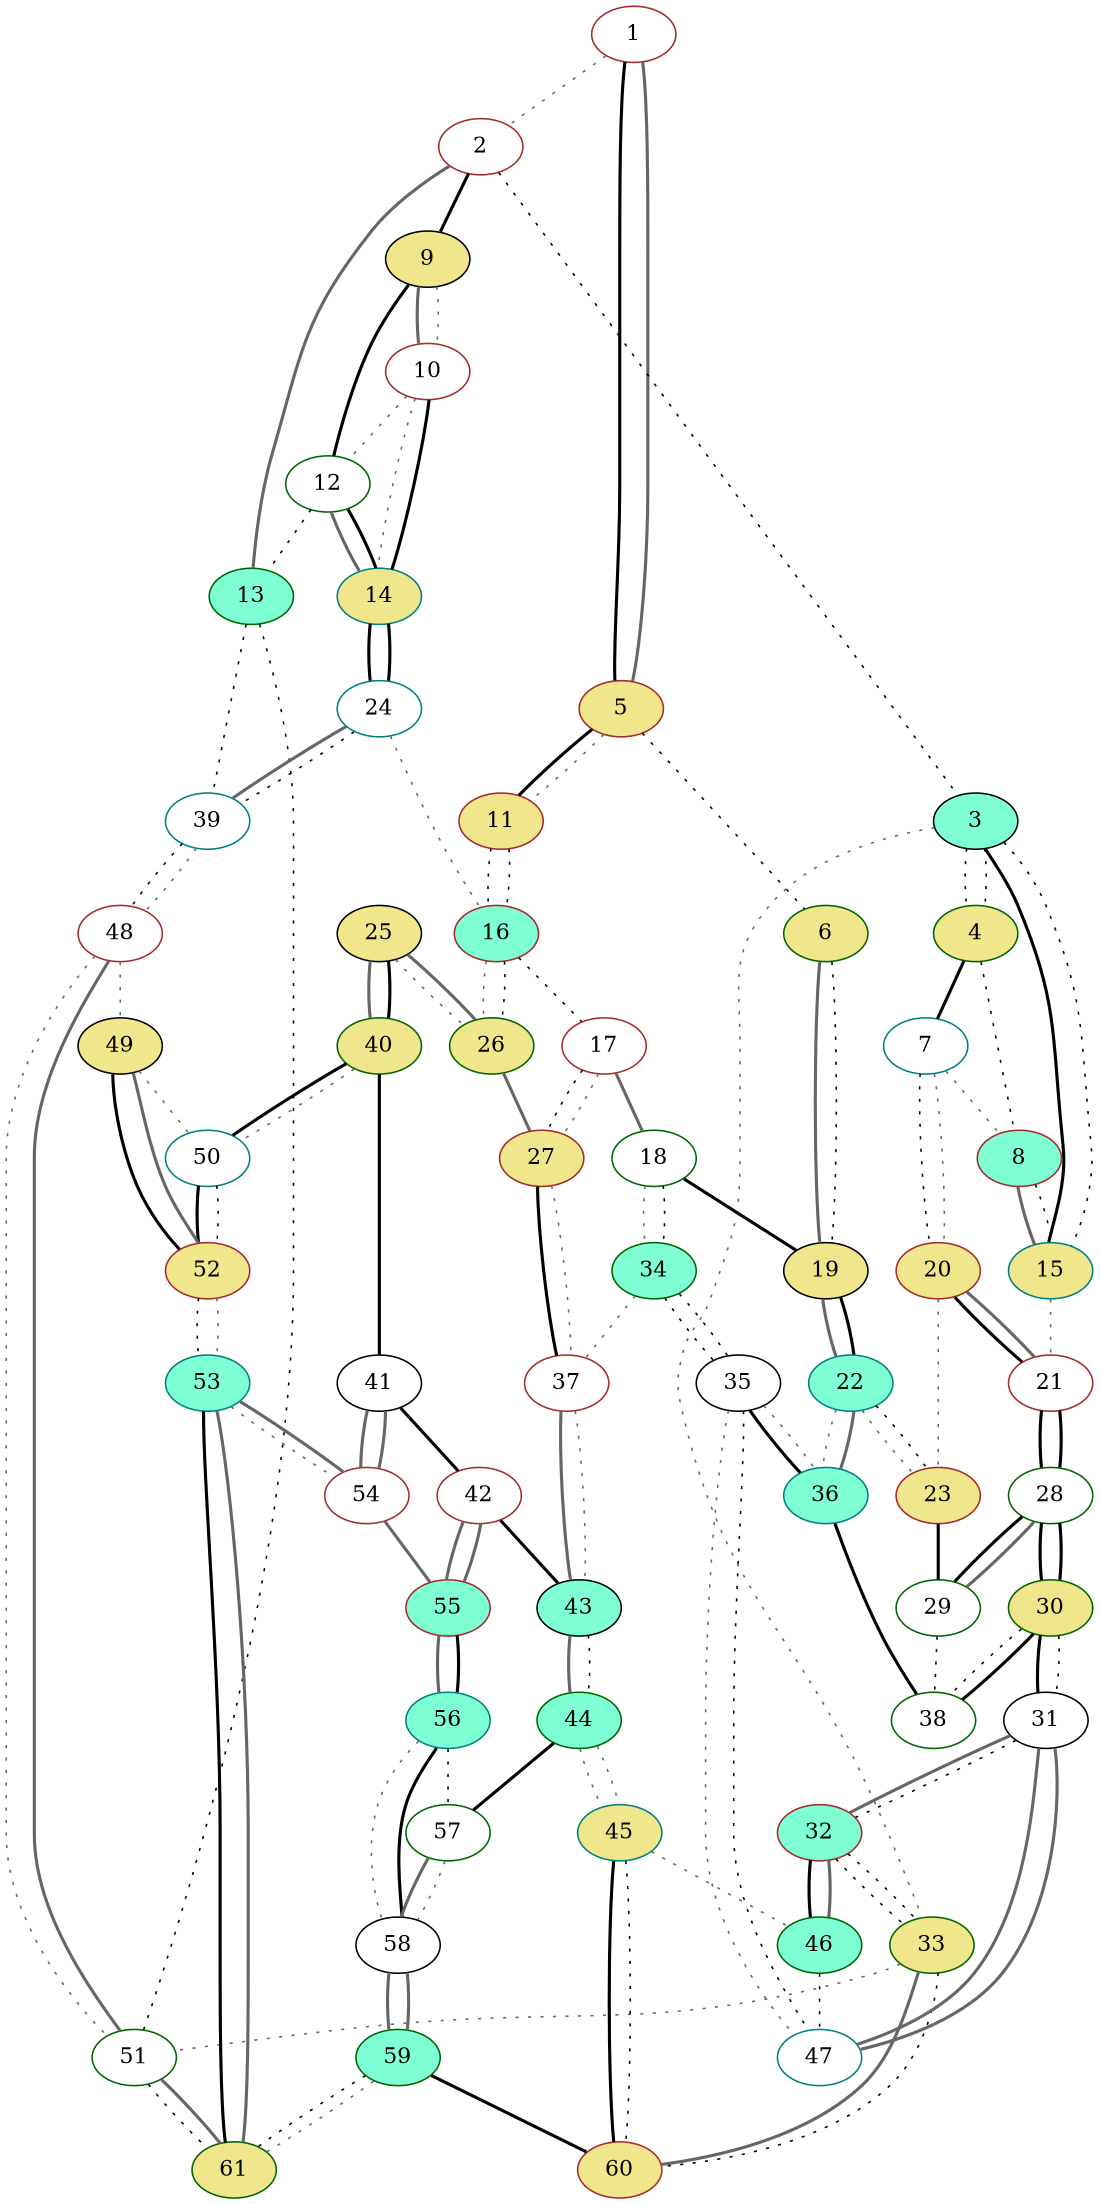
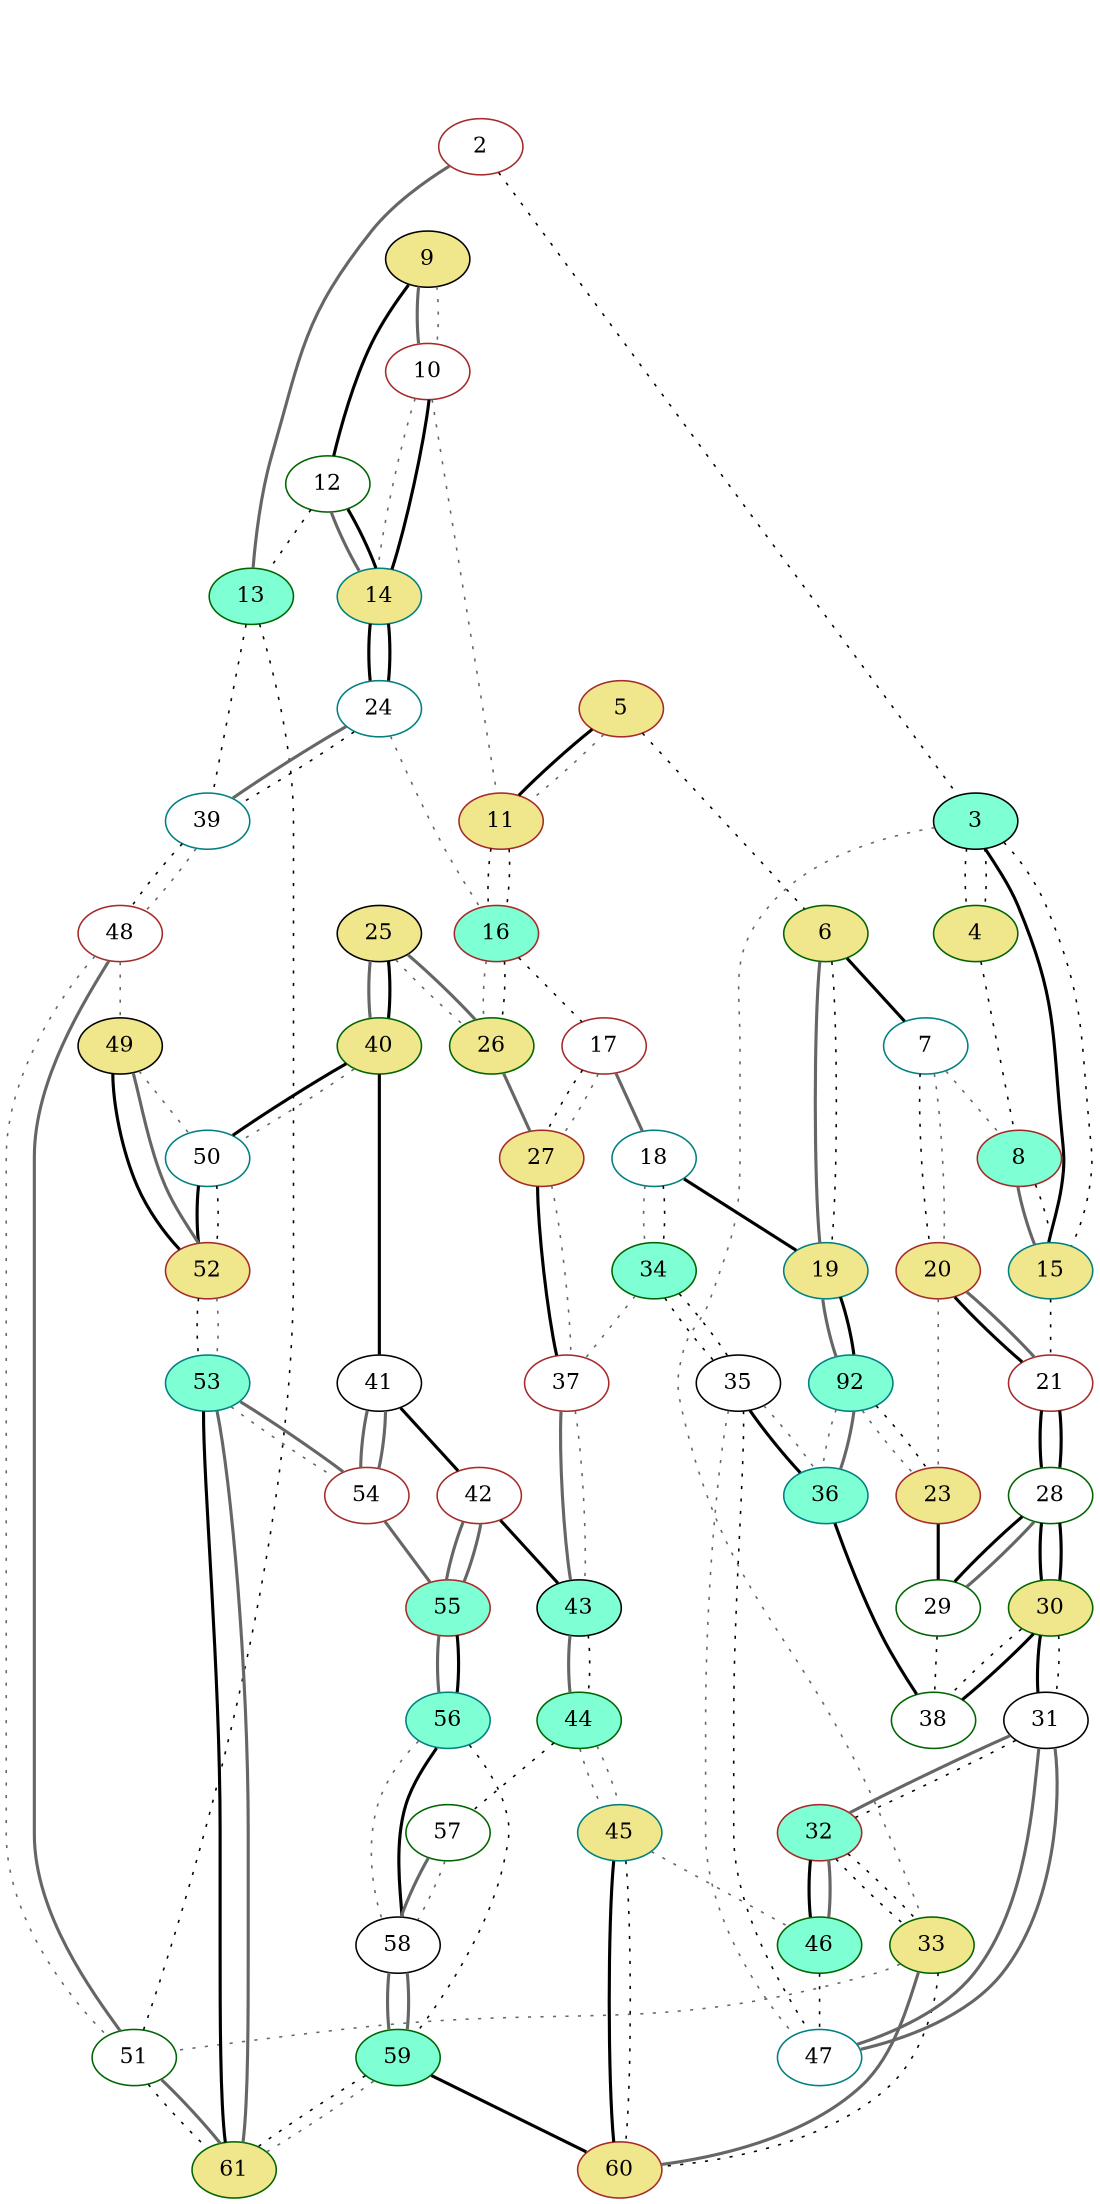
node "1": removed
edge "2" -- "9": removed
edge "10" -- "12": now "10" -- "11"
edge "4" -- "7": now "6" -- "7"
node "18": color darkgreen -> teal
node "19": color black -> teal
edge "15" -- "21": color gray40 -> black
node "22": label "22" -> "92"
edge "56" -- "57": now "56" -- "59"
edge "44" -- "57": style bold -> dotted
